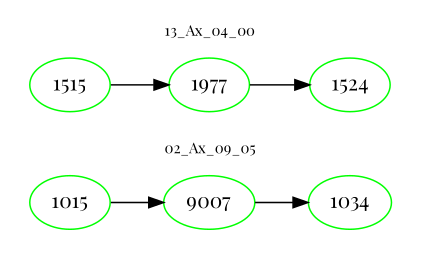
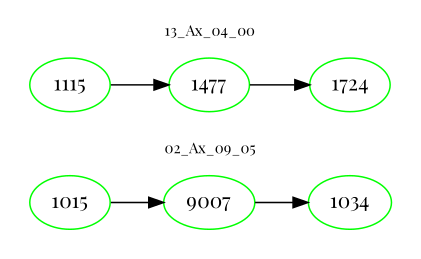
node "1515": label "1515" -> "1115"
node "1977": label "1977" -> "1477"
node "1524": label "1524" -> "1724"
